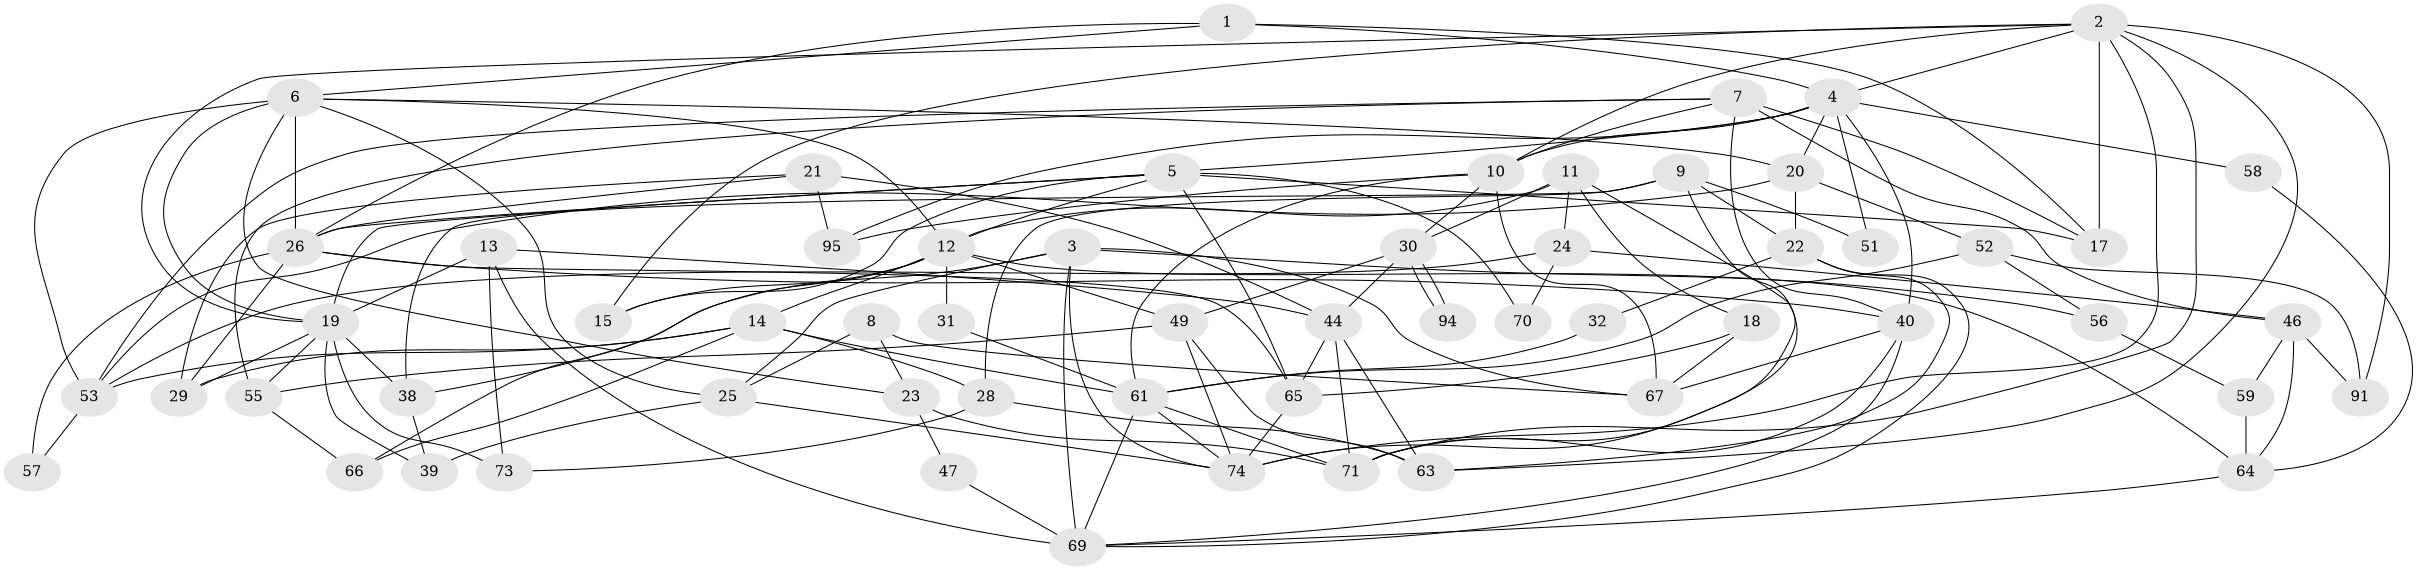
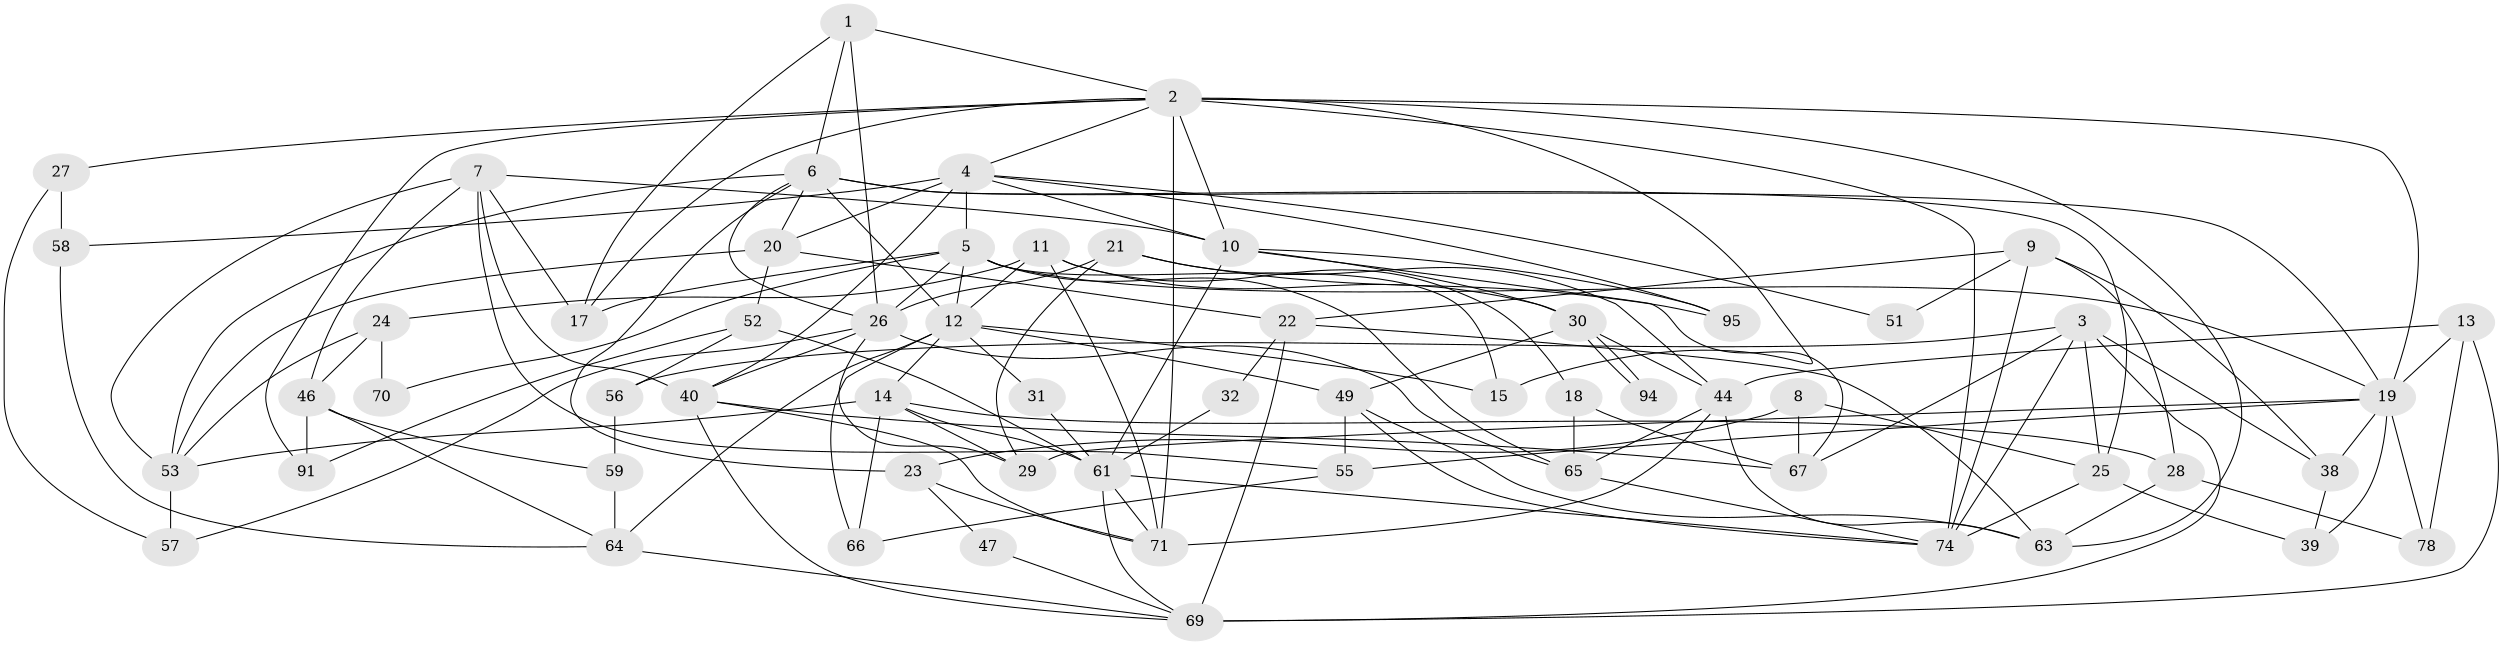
edge "1" -- "4": now "1" -- "2"
node "27": added
node "73": label "73" -> "78"
